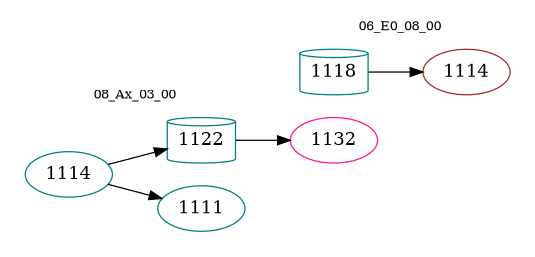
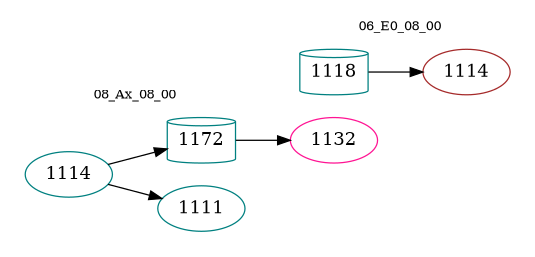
cluster "08_Ax_03_00": label "08_Ax_03_00" -> "08_Ax_08_00"
node "1122": label "1122" -> "1172"
